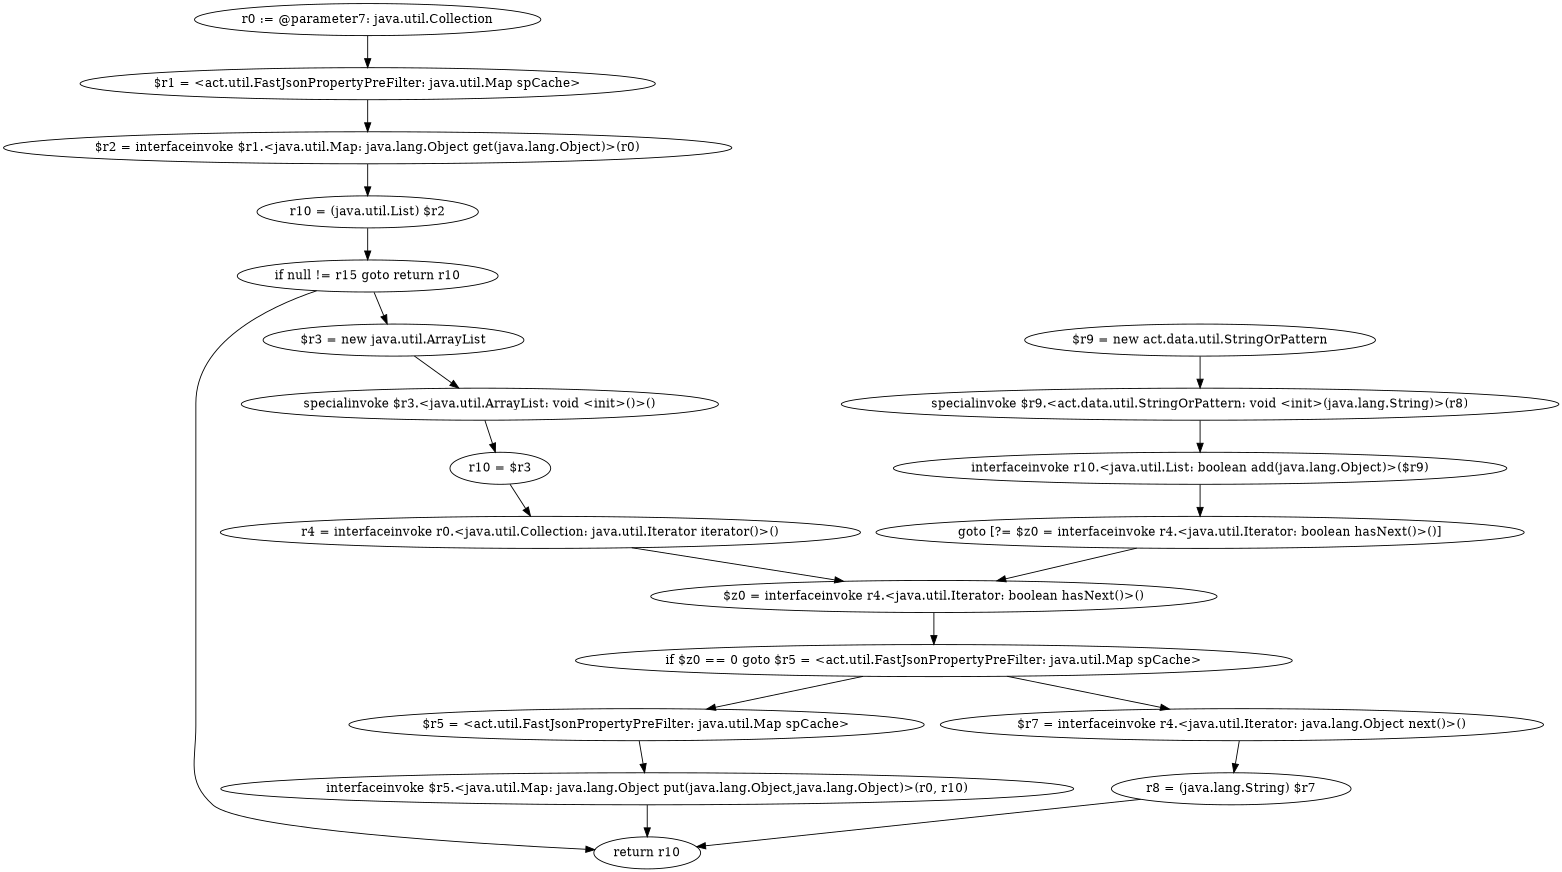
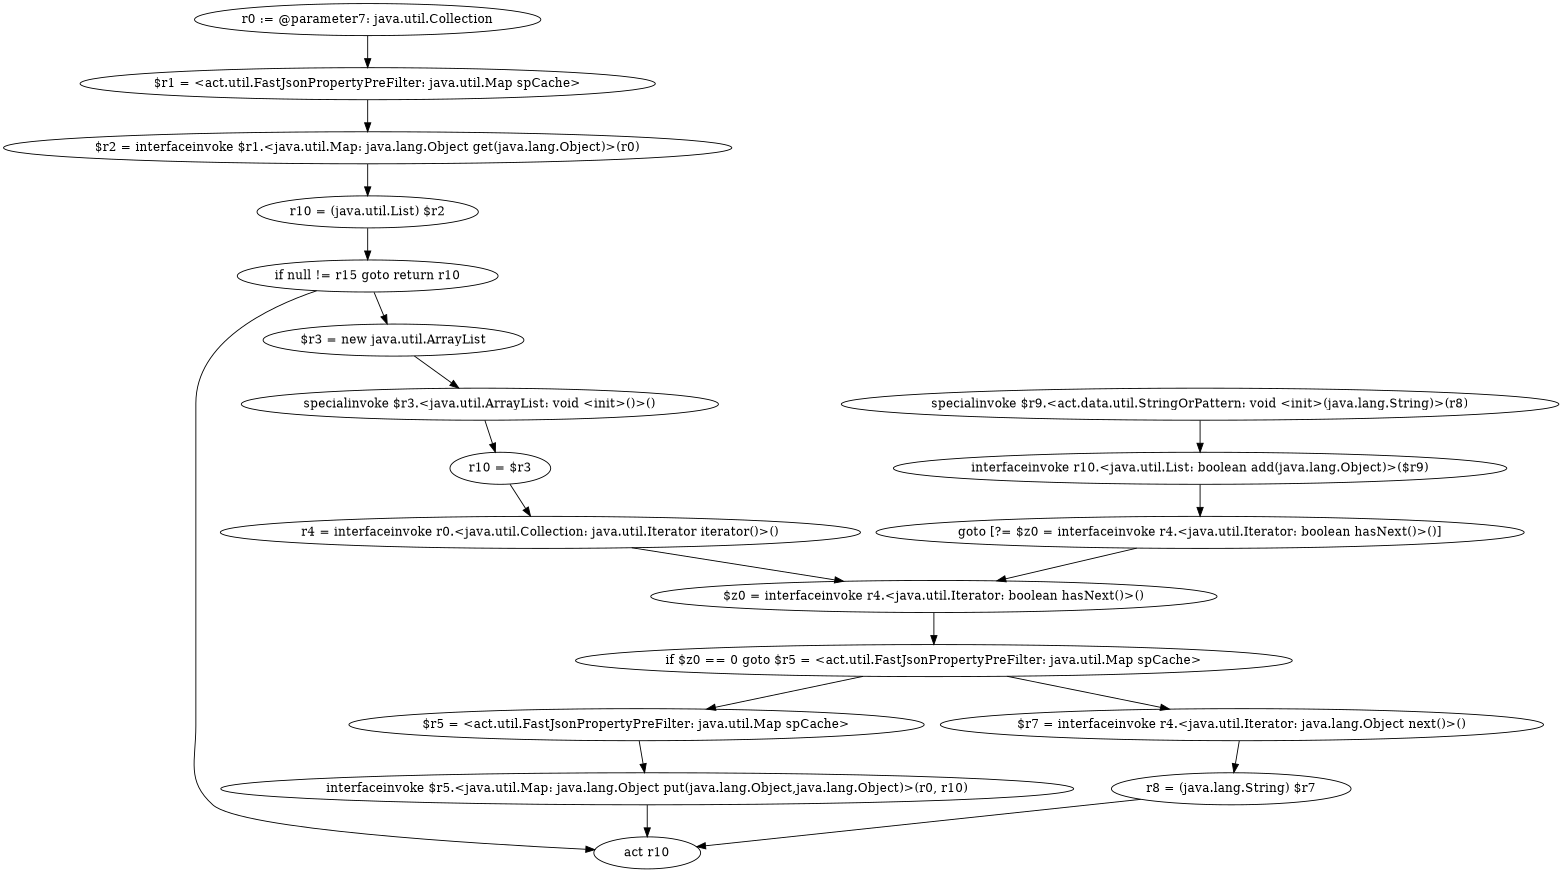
node "$r9 = new act.data.util.StringOrPattern": removed
node "return r10": label "return r10" -> "act r10"
